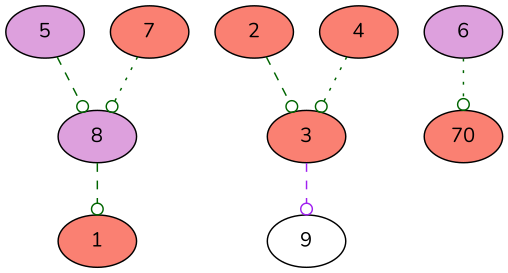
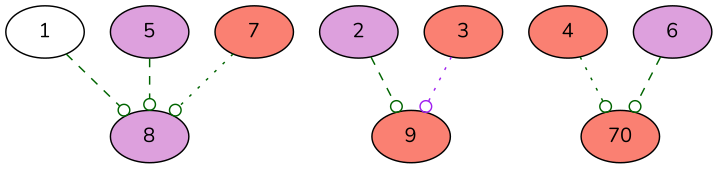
node "2": fillcolor salmon -> plum
edge "2" -> "3": now "2" -> "9"
edge "4" -> "3": now "4" -> "70"
edge "6" -> "70": style dotted -> dashed
edge "8" -> "1": reversed
edge "3" -> "9": style dashed -> dotted
node "1": fillcolor salmon -> white
node "9": fillcolor white -> salmon
